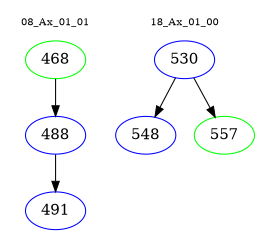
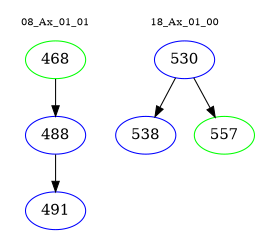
node "548": label "548" -> "538"
